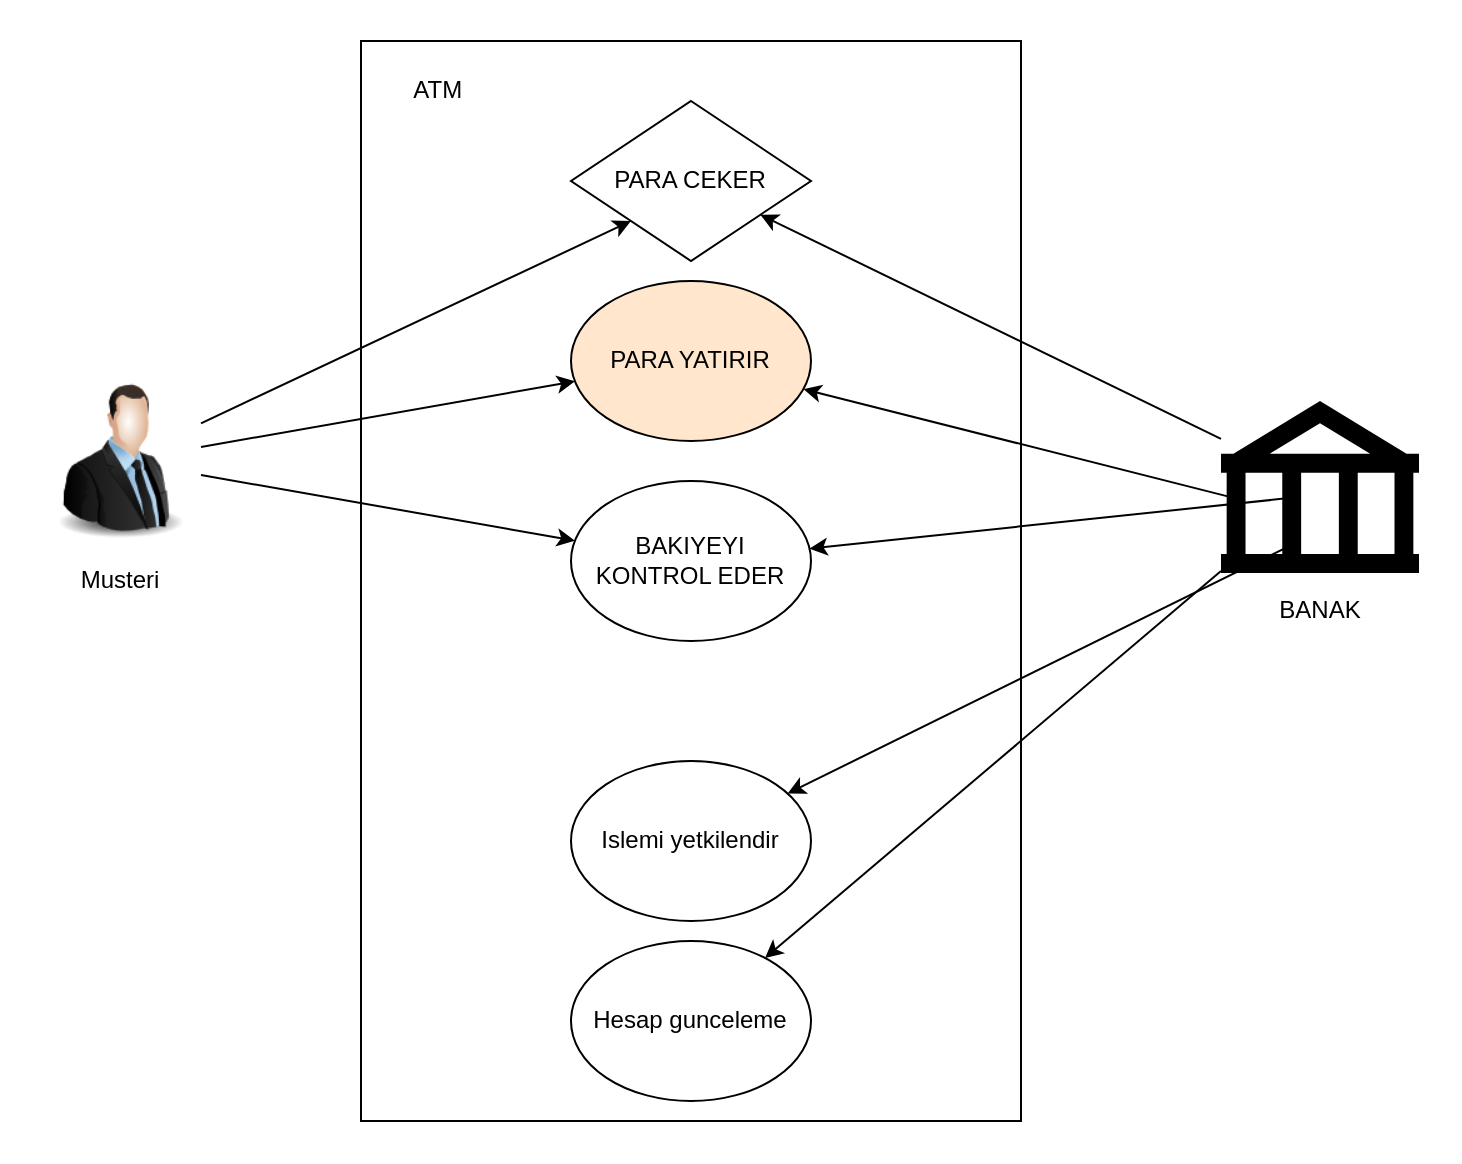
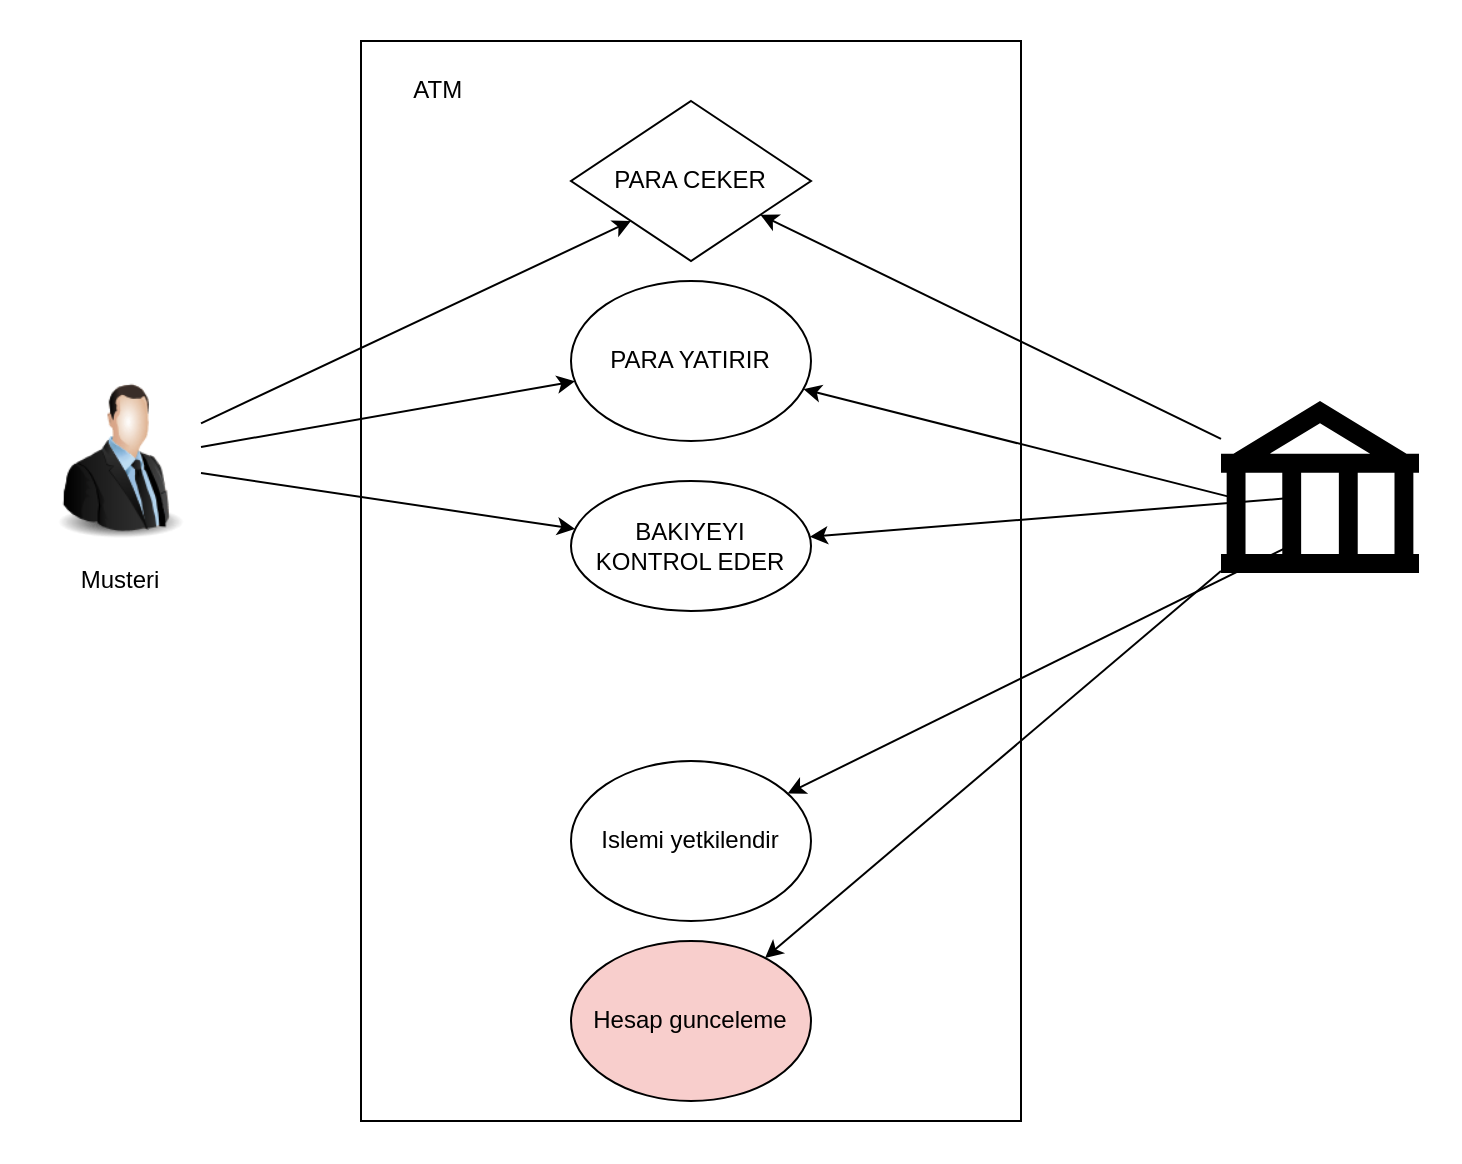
node "PARA YATIRIR": fillcolor #ffe6cc -> #ffffff
node "BAKIYEYI KONTROL EDER": size 240x160 -> 240x130
node "BANAK": removed
node "Hesap gunceleme": fillcolor #ffffff -> #f8cecc
